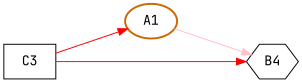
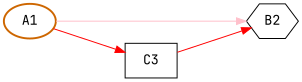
edge "C3" -> "A1": reversed
node "B4": label "B4" -> "B2"
